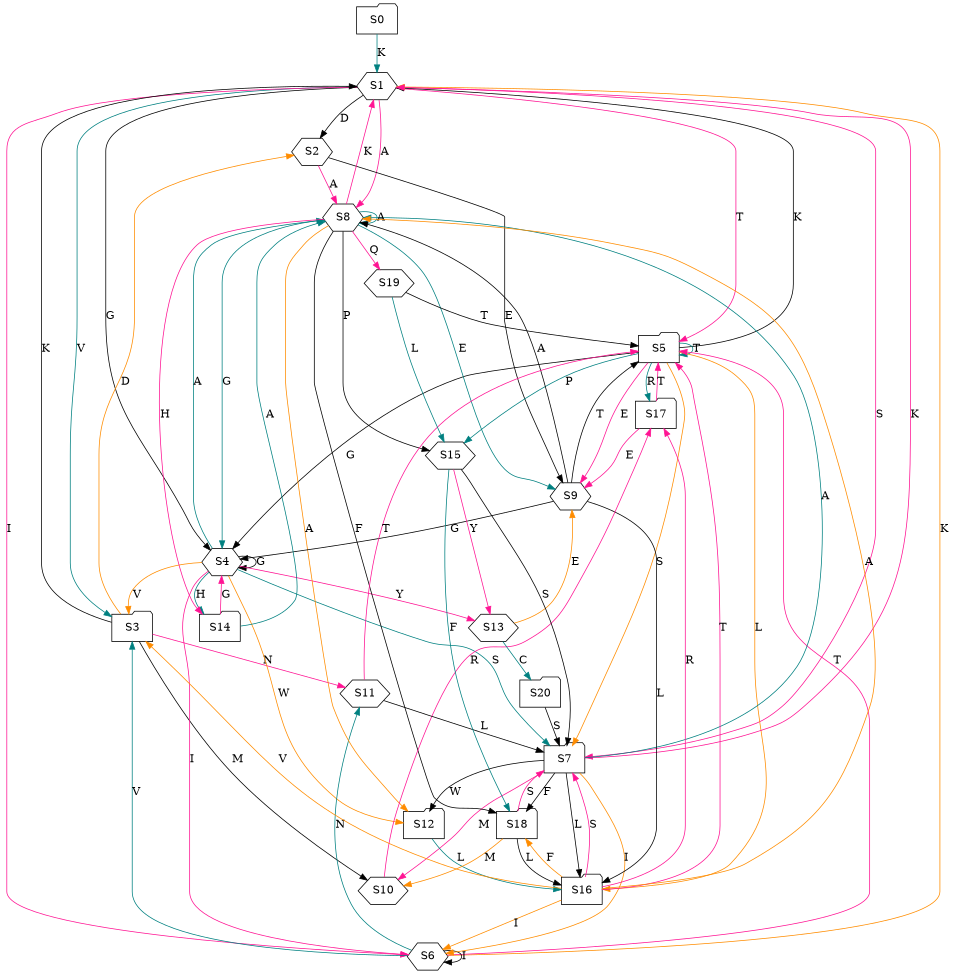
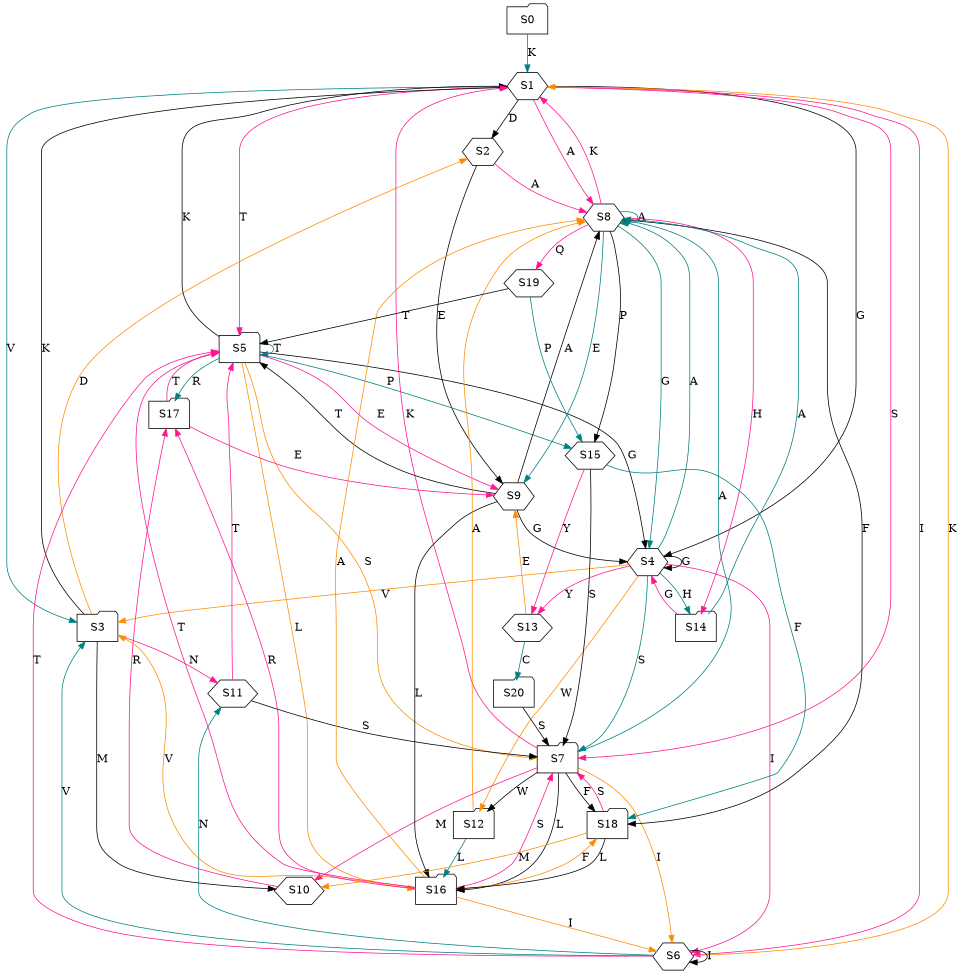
edge "S19" -> "S15": label "L" -> "P"
edge "S8" -> "S12": reversed
edge "S11" -> "S7": label "L" -> "S"
